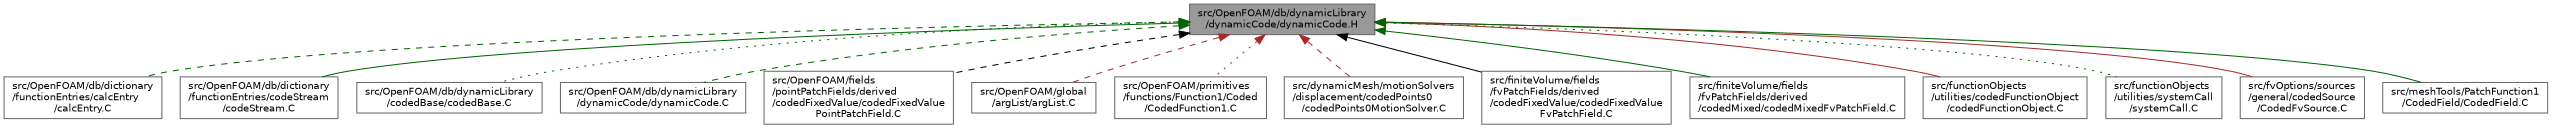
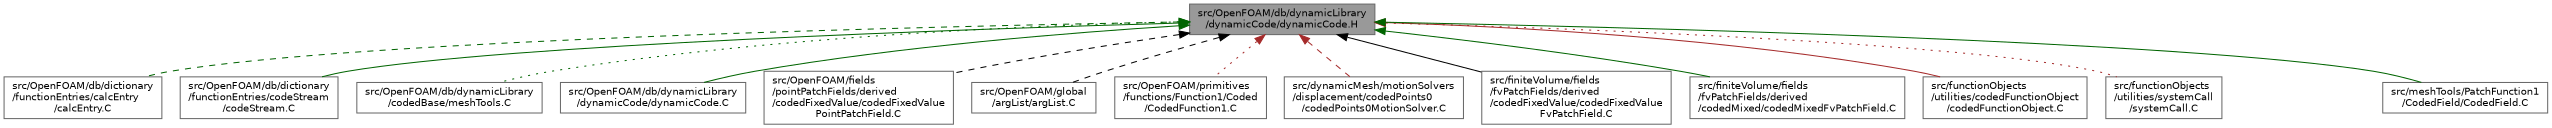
edge "src/functionObjects /utilities/systemCall /systemCall.C" -> "src/OpenFOAM/db/dynamicLibrary /dynamicCode/dynamicCode.H": color darkgreen -> brown
edge "src/OpenFOAM/db/dynamicLibrary /dynamicCode/dynamicCode.C" -> "src/OpenFOAM/db/dynamicLibrary /dynamicCode/dynamicCode.H": style dashed -> solid
edge "src/OpenFOAM/global /argList/argList.C" -> "src/OpenFOAM/db/dynamicLibrary /dynamicCode/dynamicCode.H": color brown -> black
node "src/OpenFOAM/db/dynamicLibrary /codedBase/codedBase.C": label "src/OpenFOAM/db/dynamicLibrary /codedBase/codedBase.C" -> "src/OpenFOAM/db/dynamicLibrary /codedBase/meshTools.C"
node "src/fvOptions/sources /general/codedSource /CodedFvSource.C": removed
